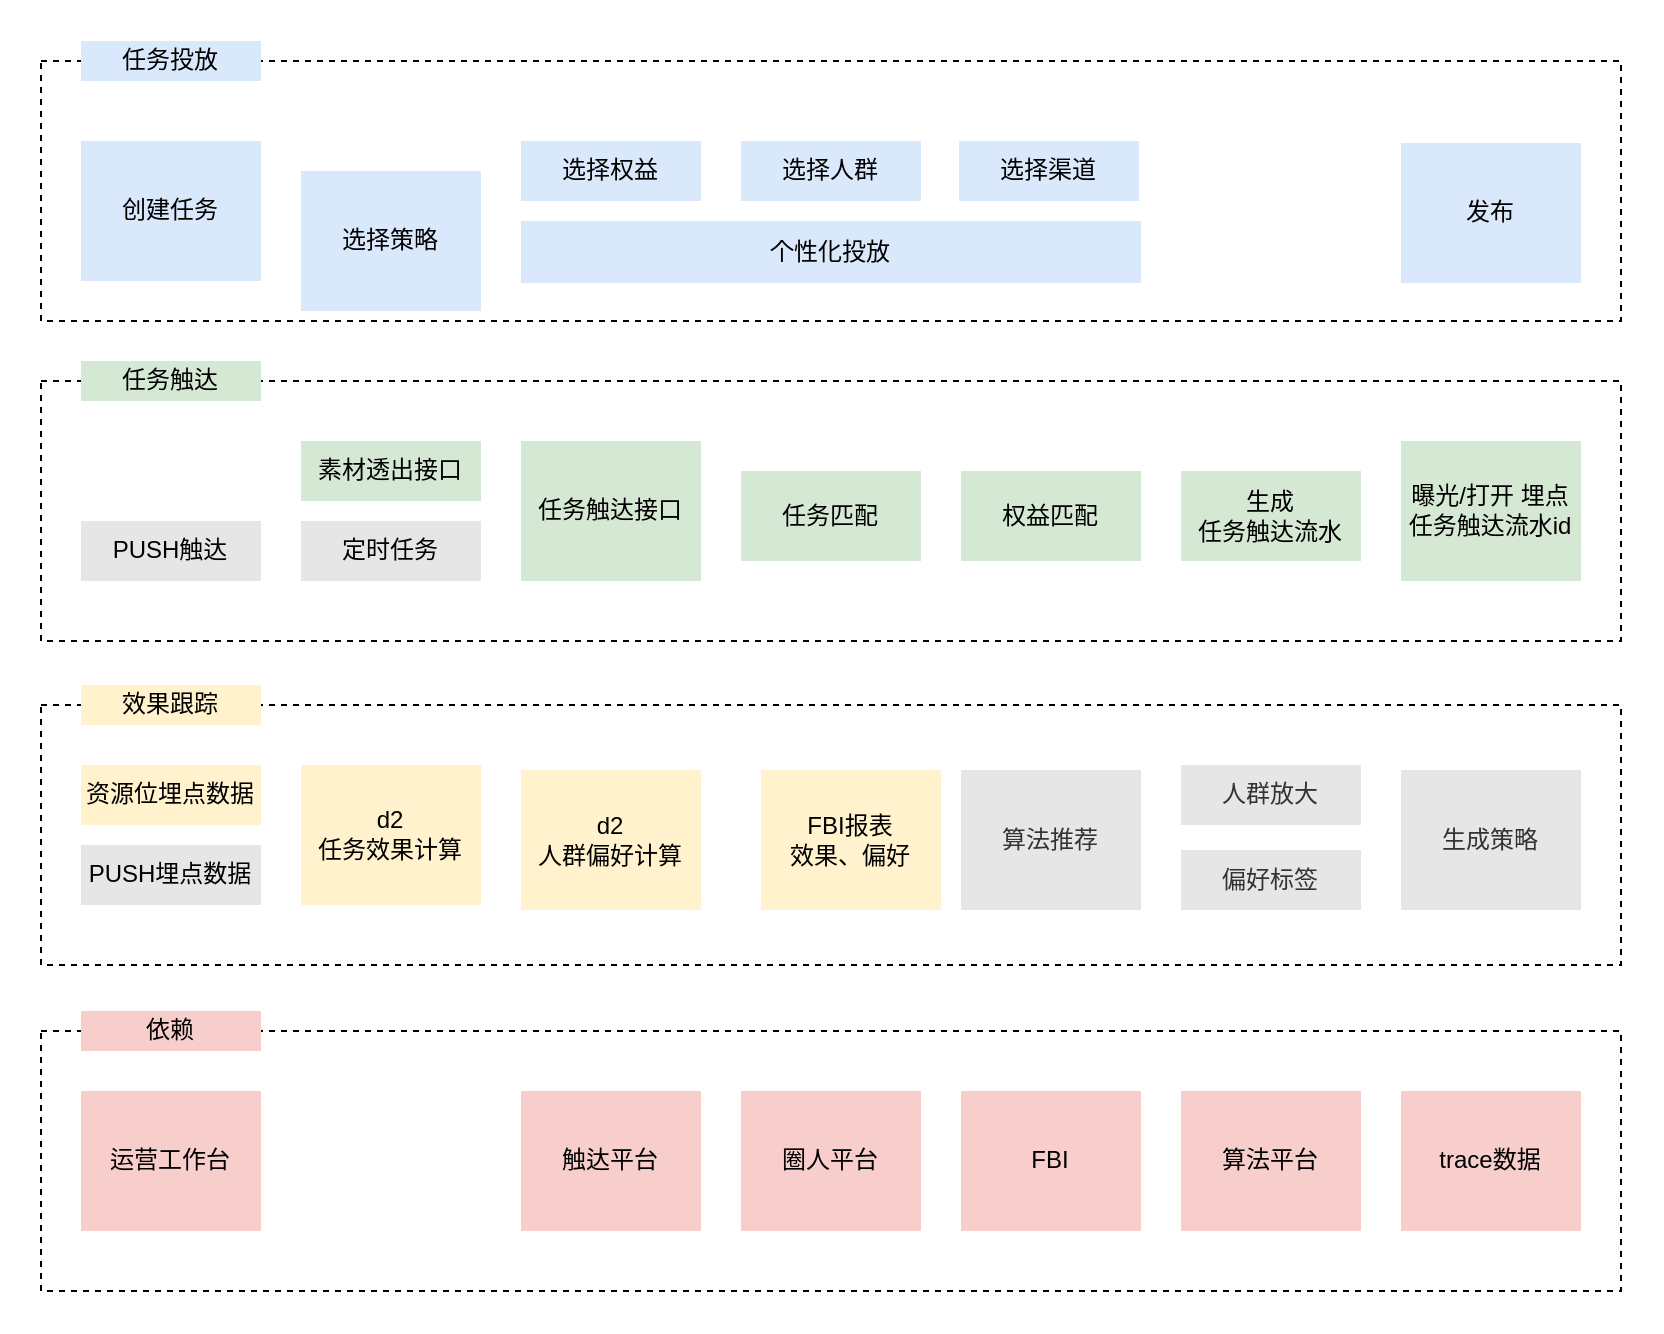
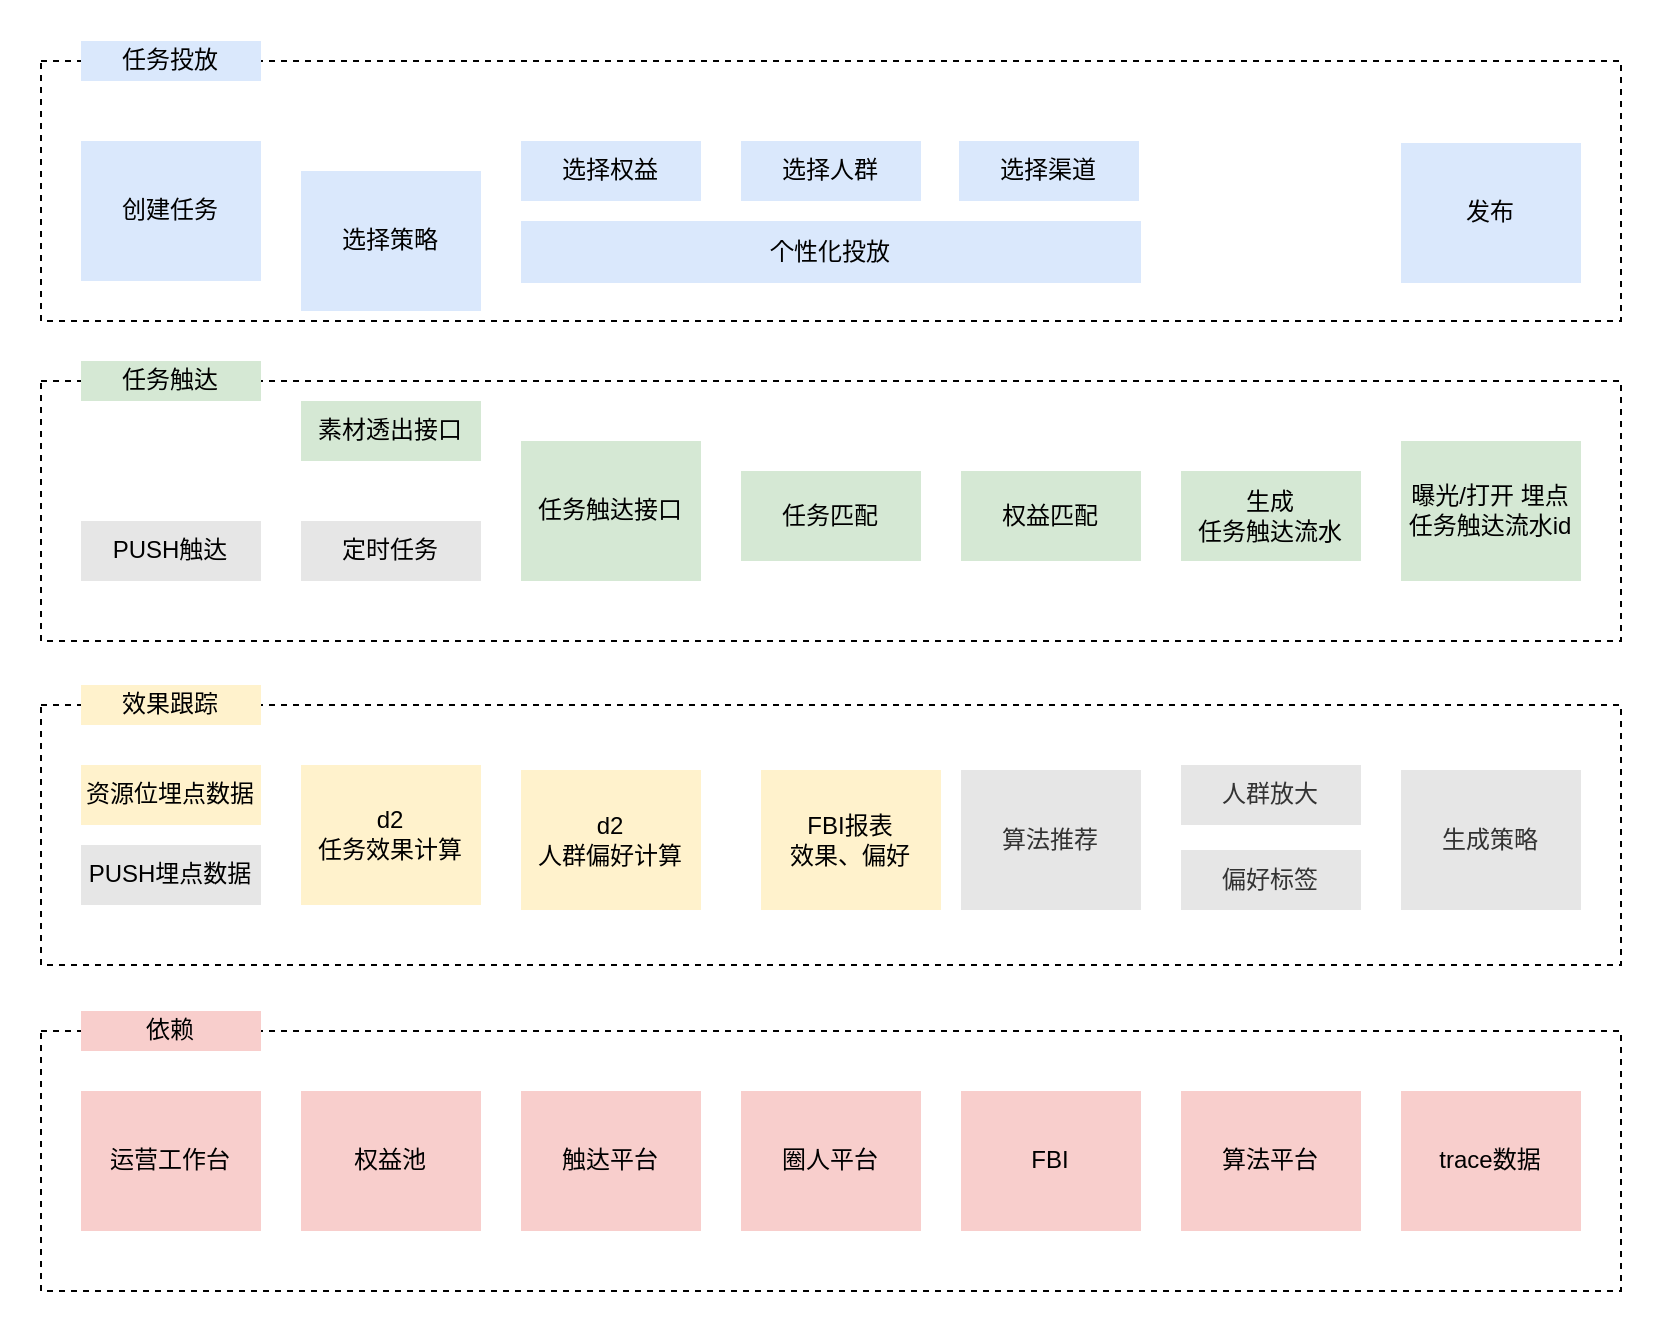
node "素材透出接口": moved (391, 471) -> (391, 431)
node "权益池": added
